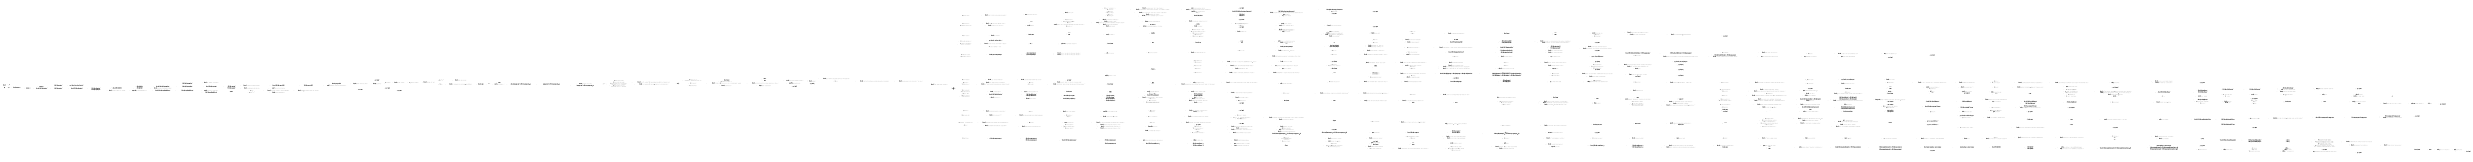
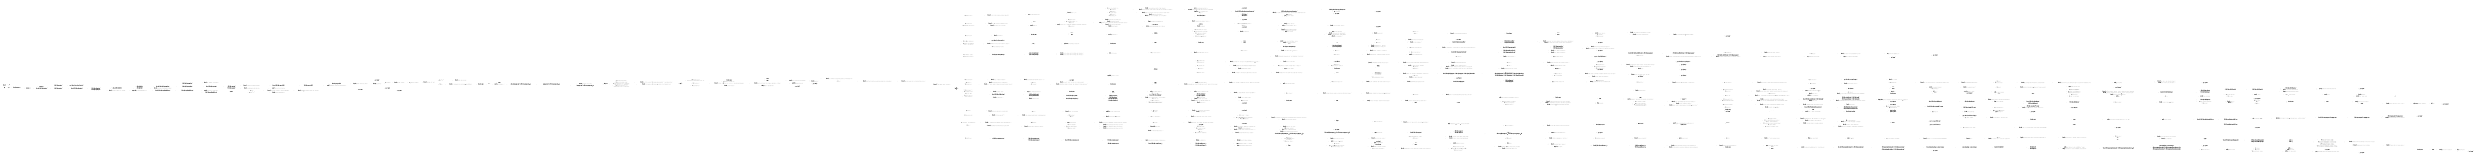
node "她想看看": label "她想看看" -> "makehubsprettier"
